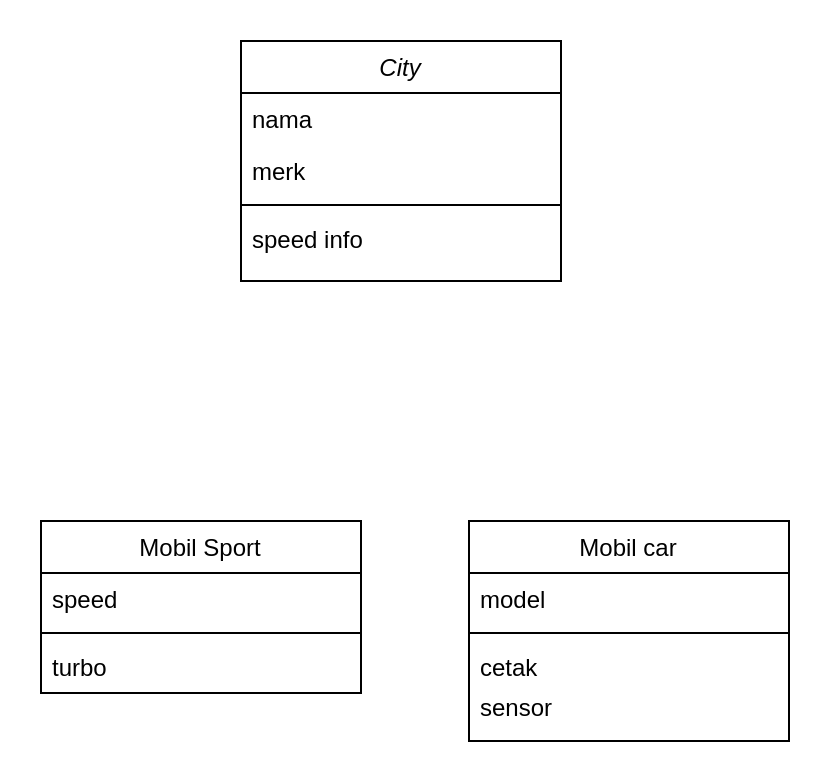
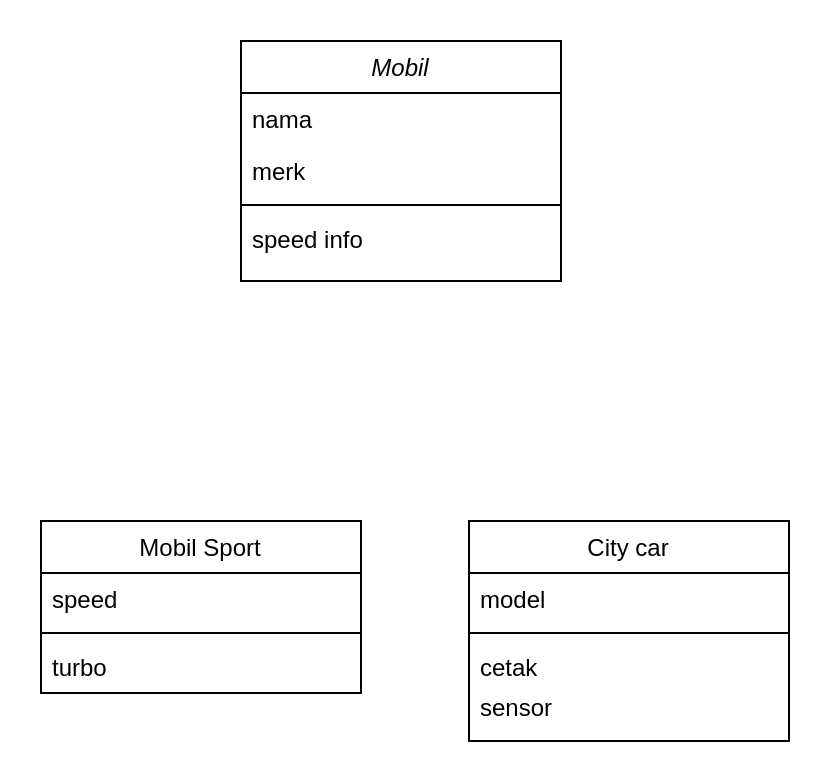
node "City": label "City" -> "Mobil"
node "Mobil car": label "Mobil car" -> "City car"
